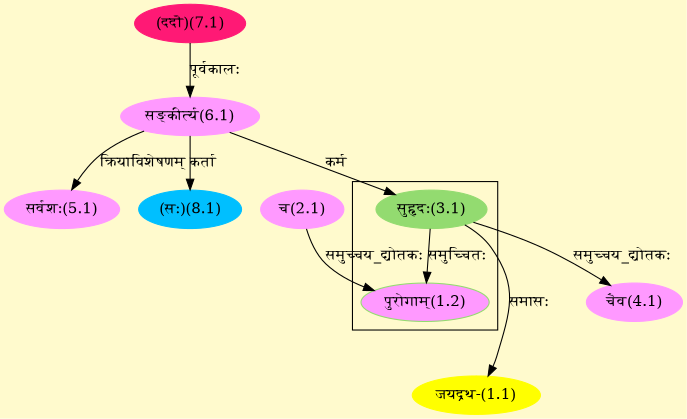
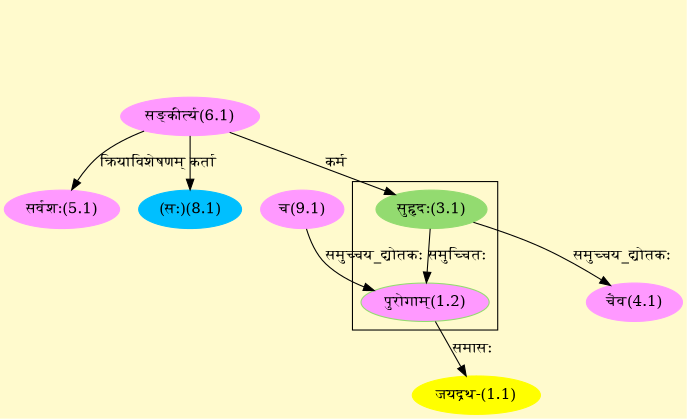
node "(ददौ)(7.1)": removed
node "च(2.1)": label "च(2.1)" -> "च(9.1)"
edge "सुहृदः(3.1)" -> "जयद्रथ-(1.1)": now "पुरोगाम्(1.2)" -> "जयद्रथ-(1.1)"
